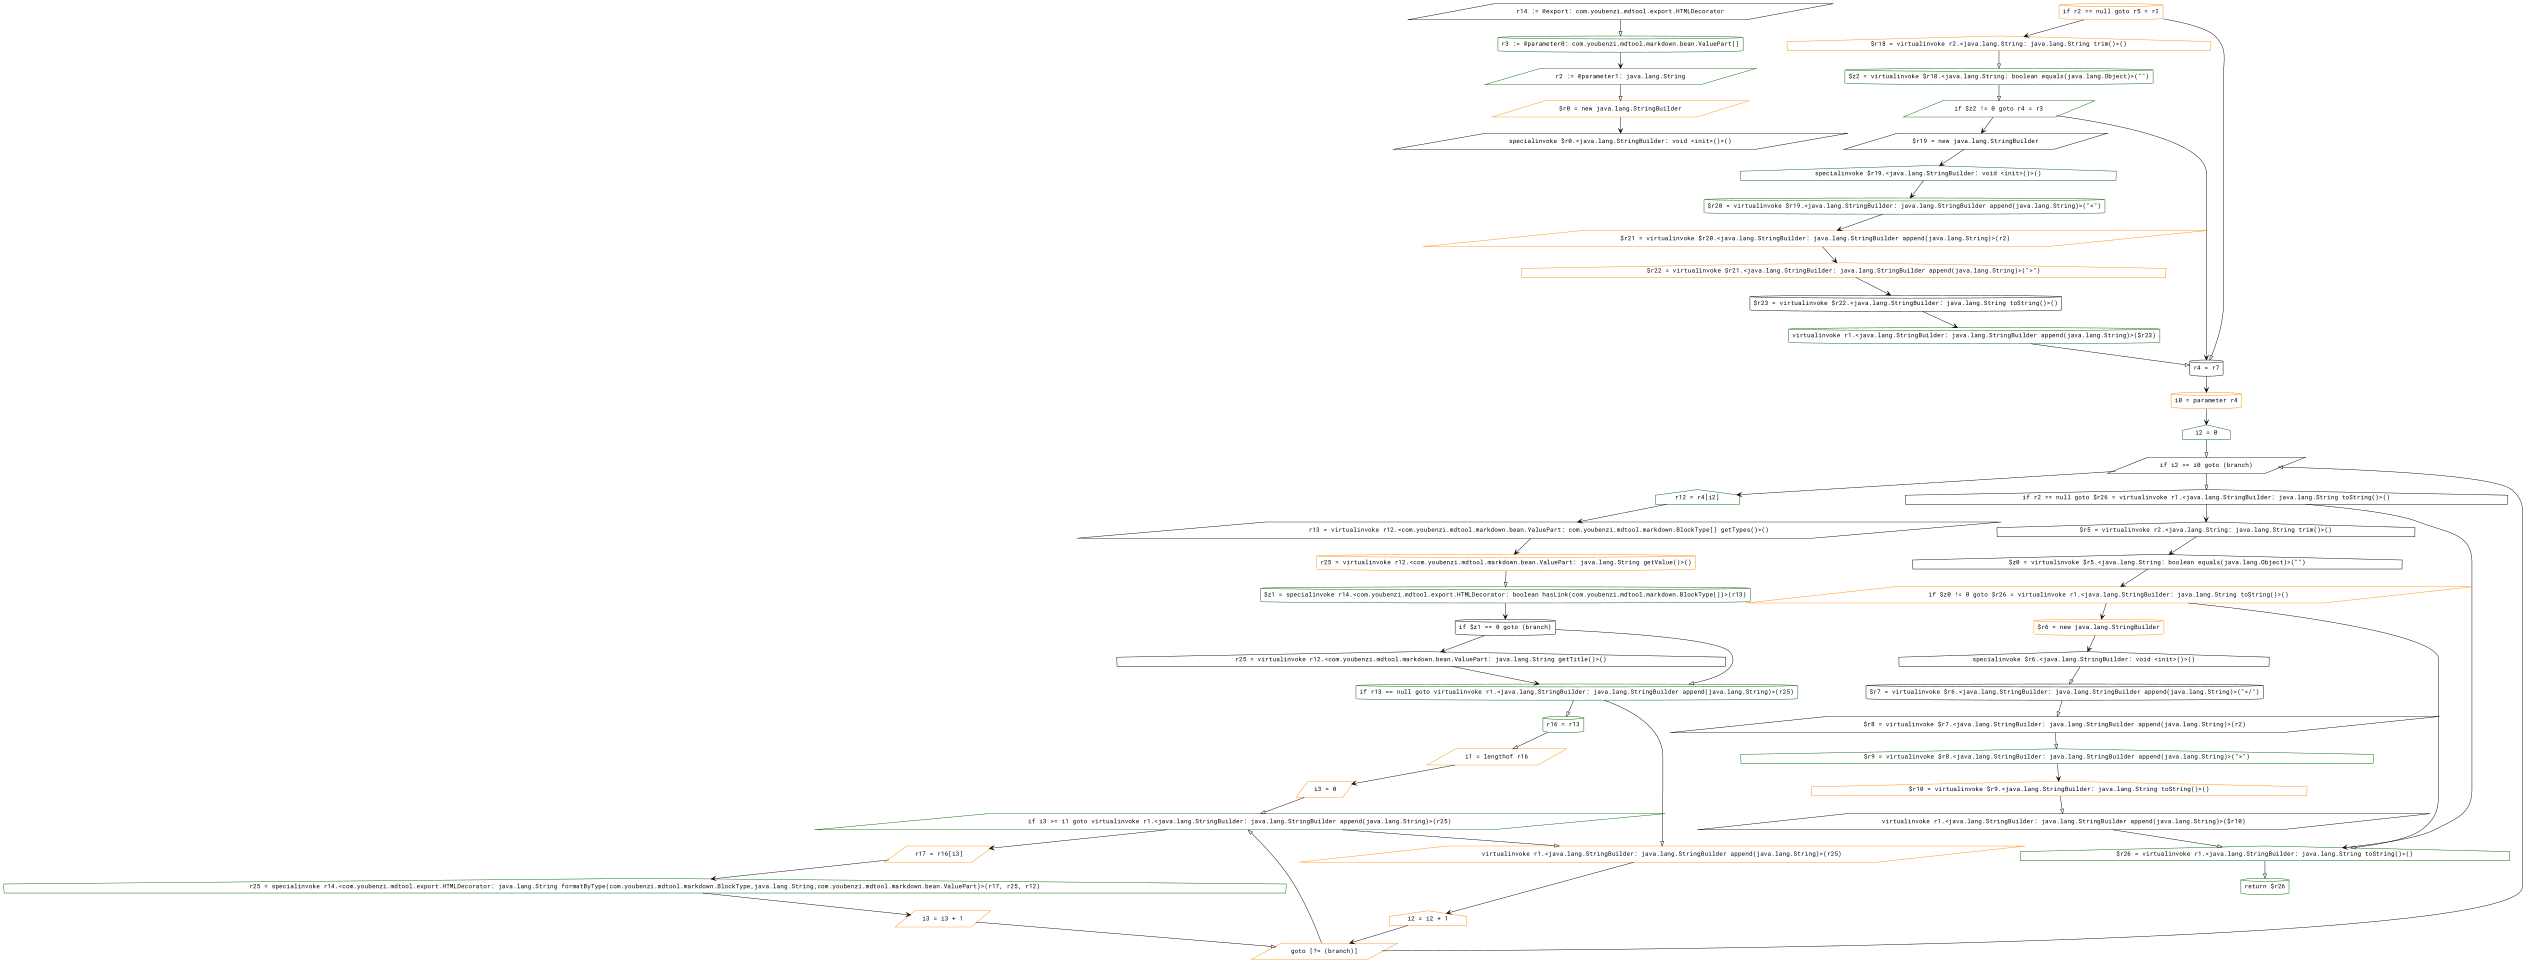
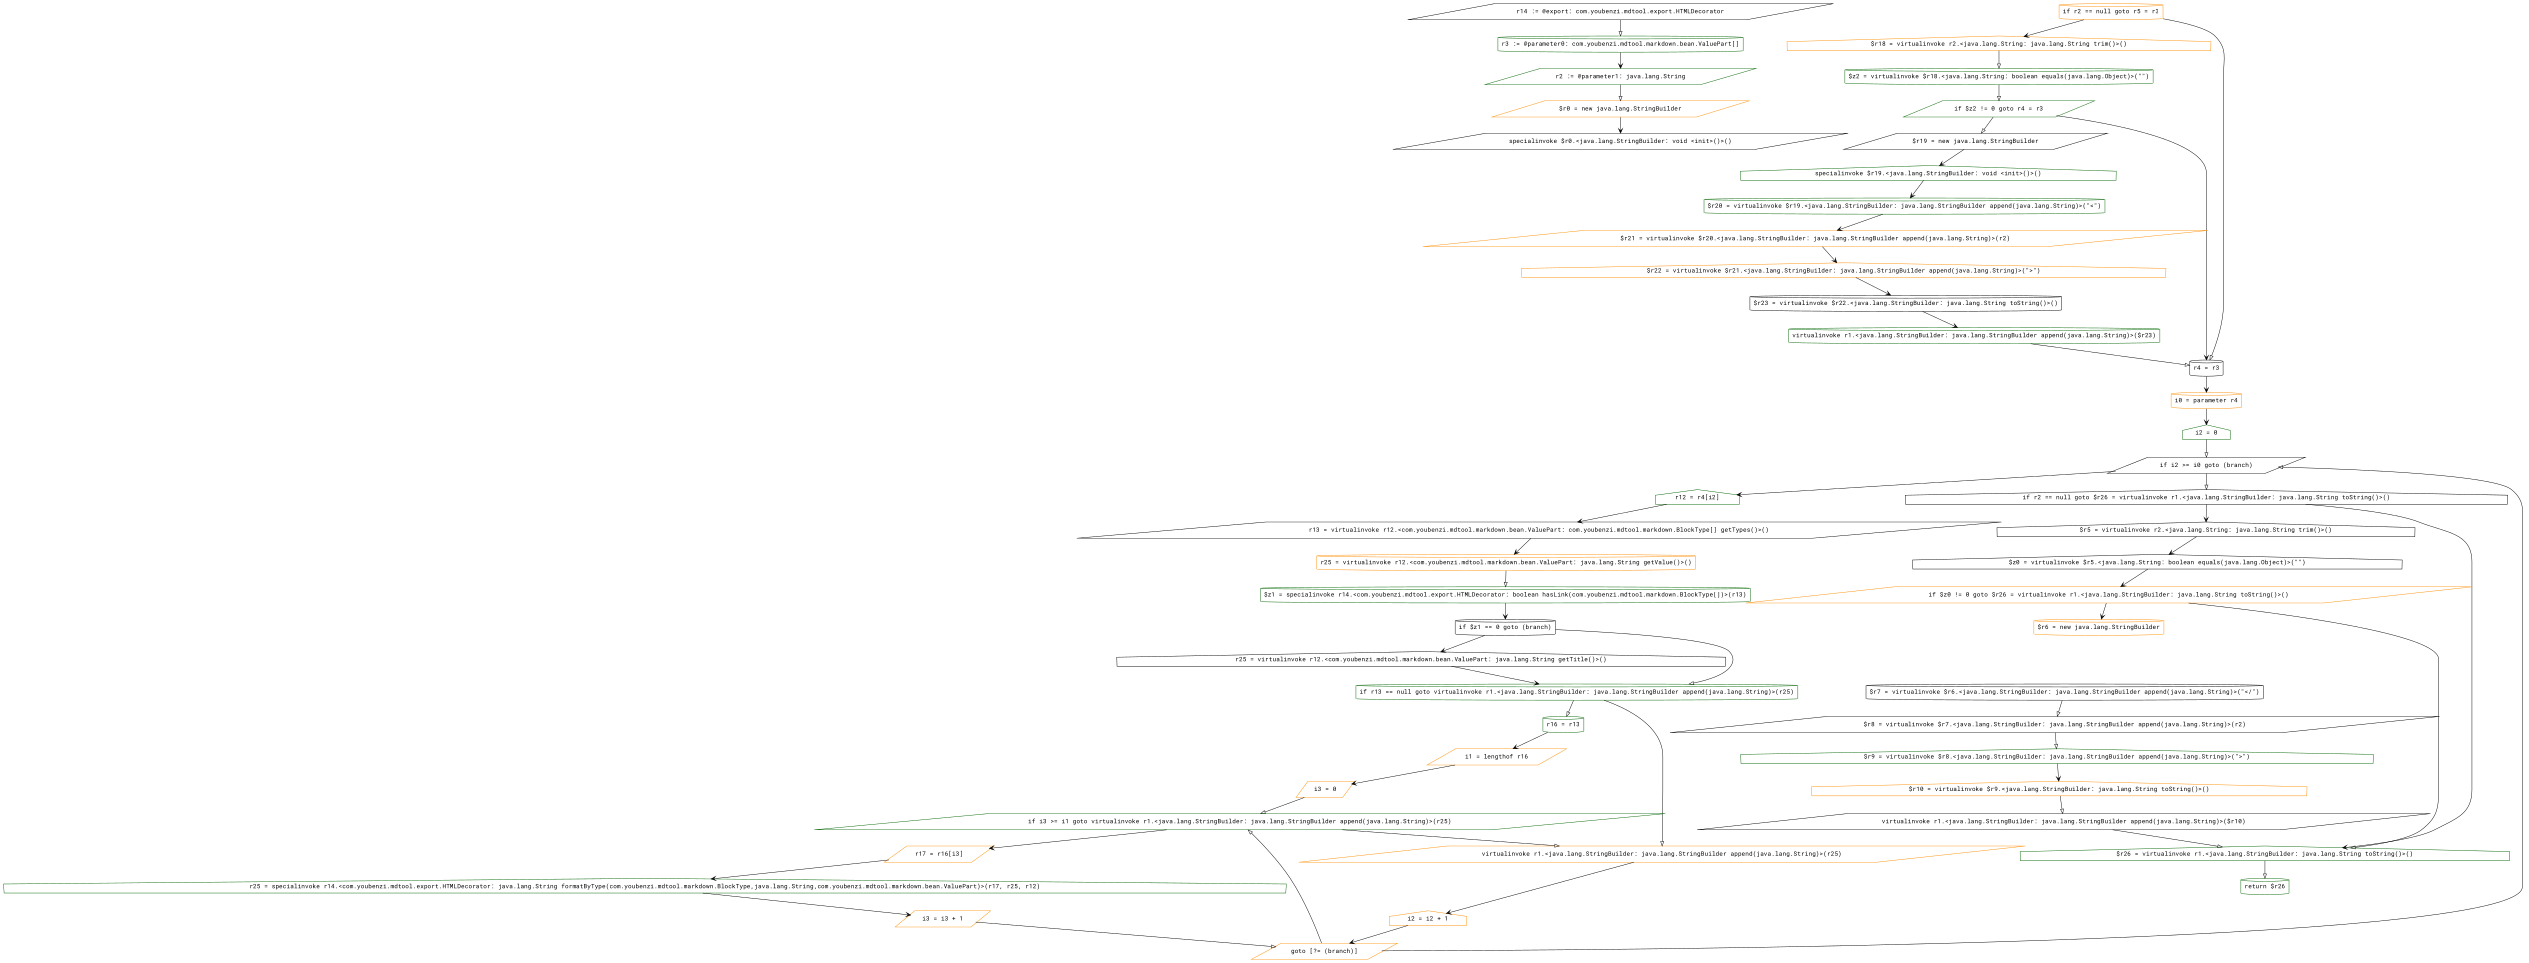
edge "if $z2 != 0 goto r4 = r3" -> "$r19 = new java.lang.StringBuilder": arrowhead vee -> onormal
node "r4 = r7": label "r4 = r7" -> "r4 = r3"
node "specialinvoke $r6.<java.lang.StringBuilder: void <init>()>()": removed
edge "r16 = r13" -> "i1 = lengthof r16": arrowhead onormal -> vee
